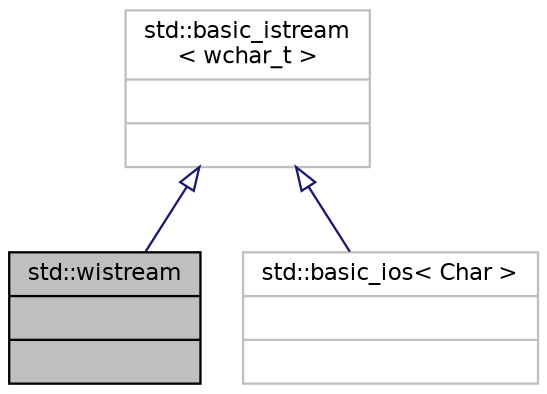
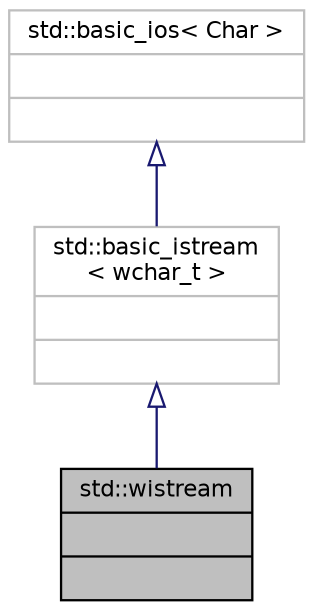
edge "std::basic_ios< Char >" -> "std::basic_istream": reversed
